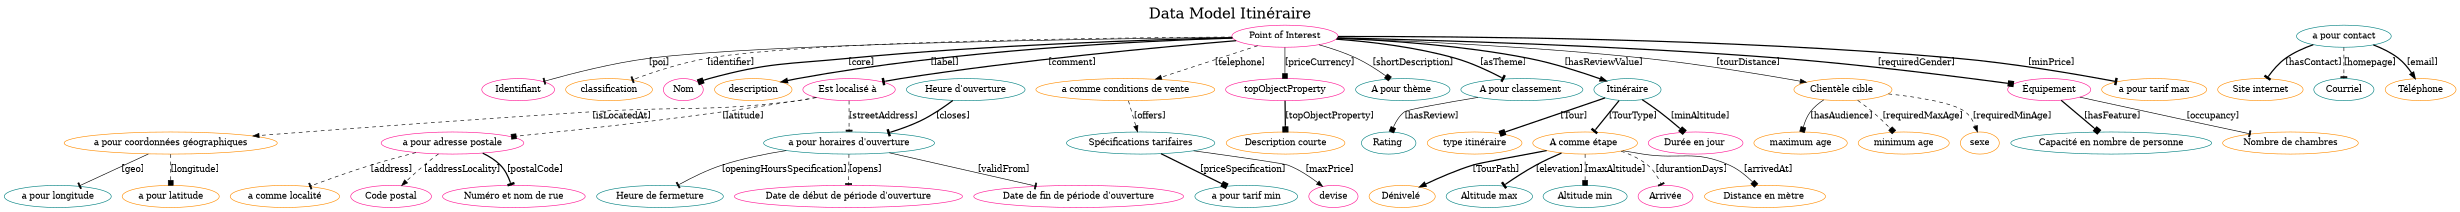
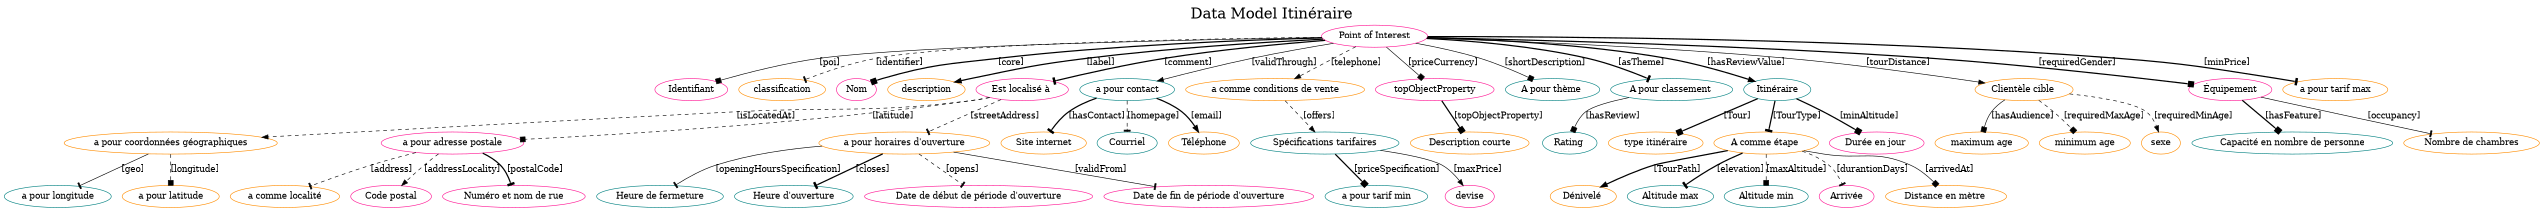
edge "Point of Interest" -> "Identifiant": arrowhead tee -> box
edge "Point of Interest" -> "a pour contact": added, label "[validThrough]"
edge "Heure d'ouverture" -> "a pour horaires d'ouverture": reversed
node "a pour horaires d'ouverture": color teal -> darkorange
